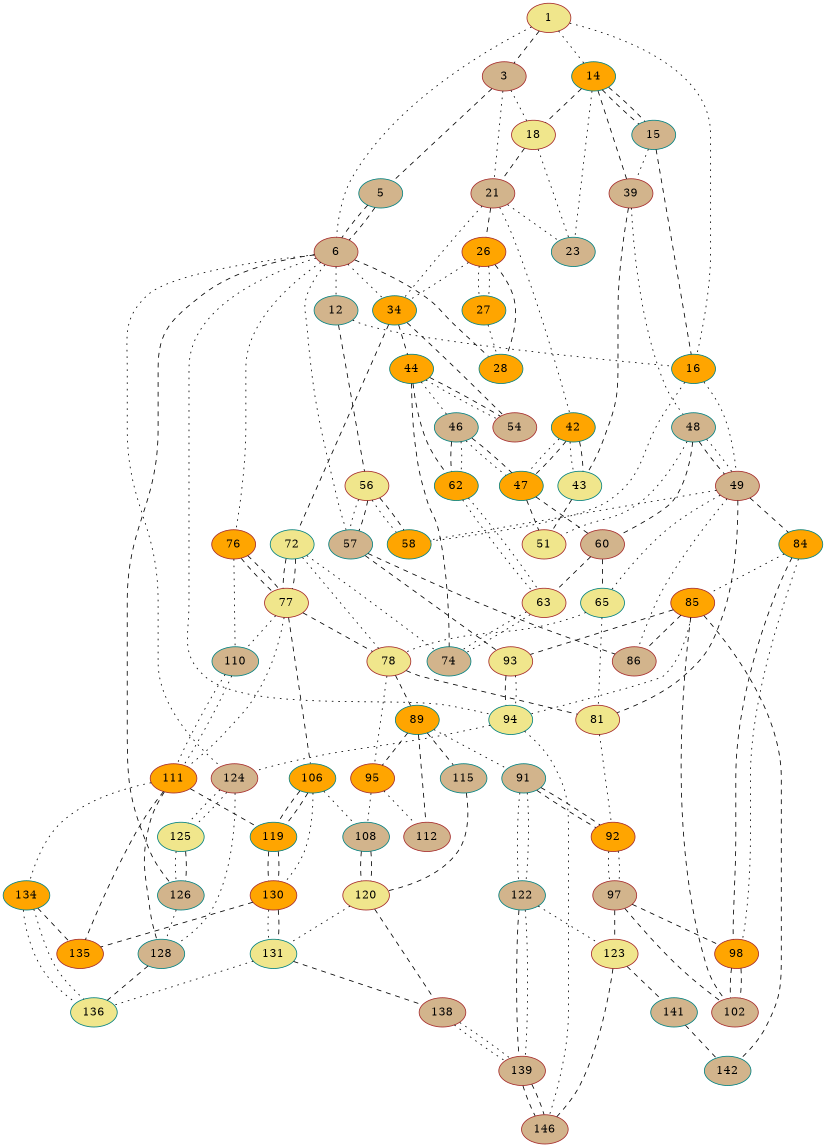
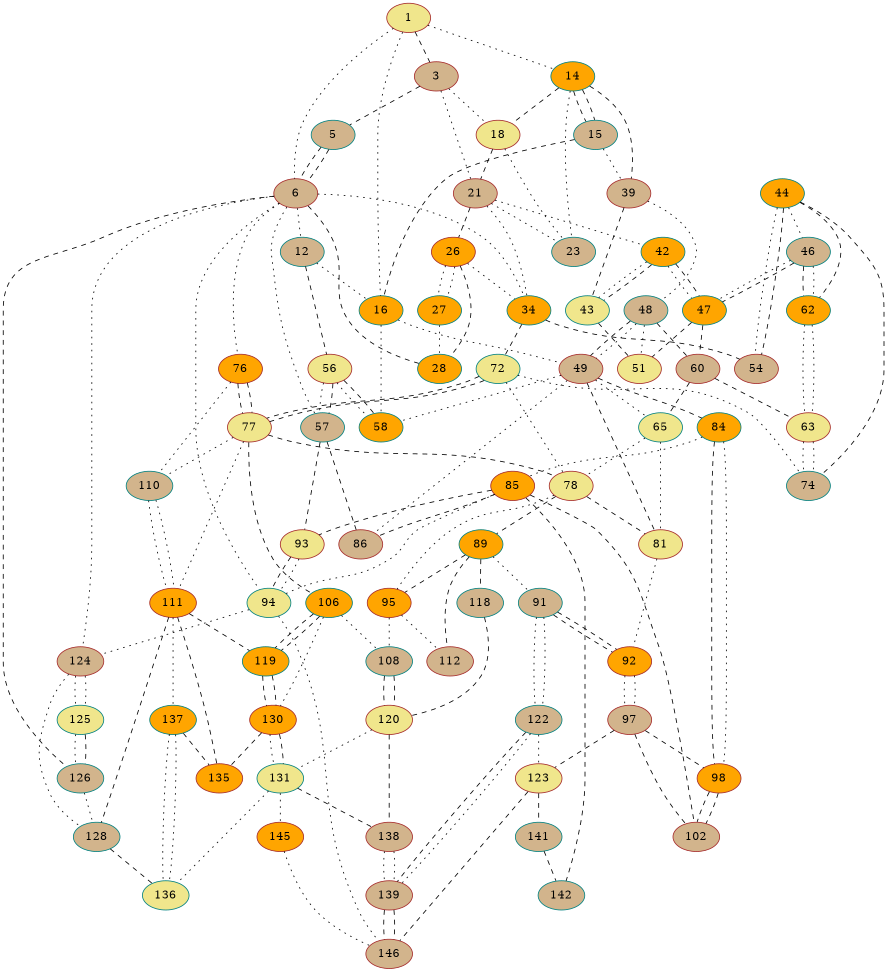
edge "34" -- "44": removed
node "115": label "115" -> "118"
node "145": added
node "134": label "134" -> "137"
